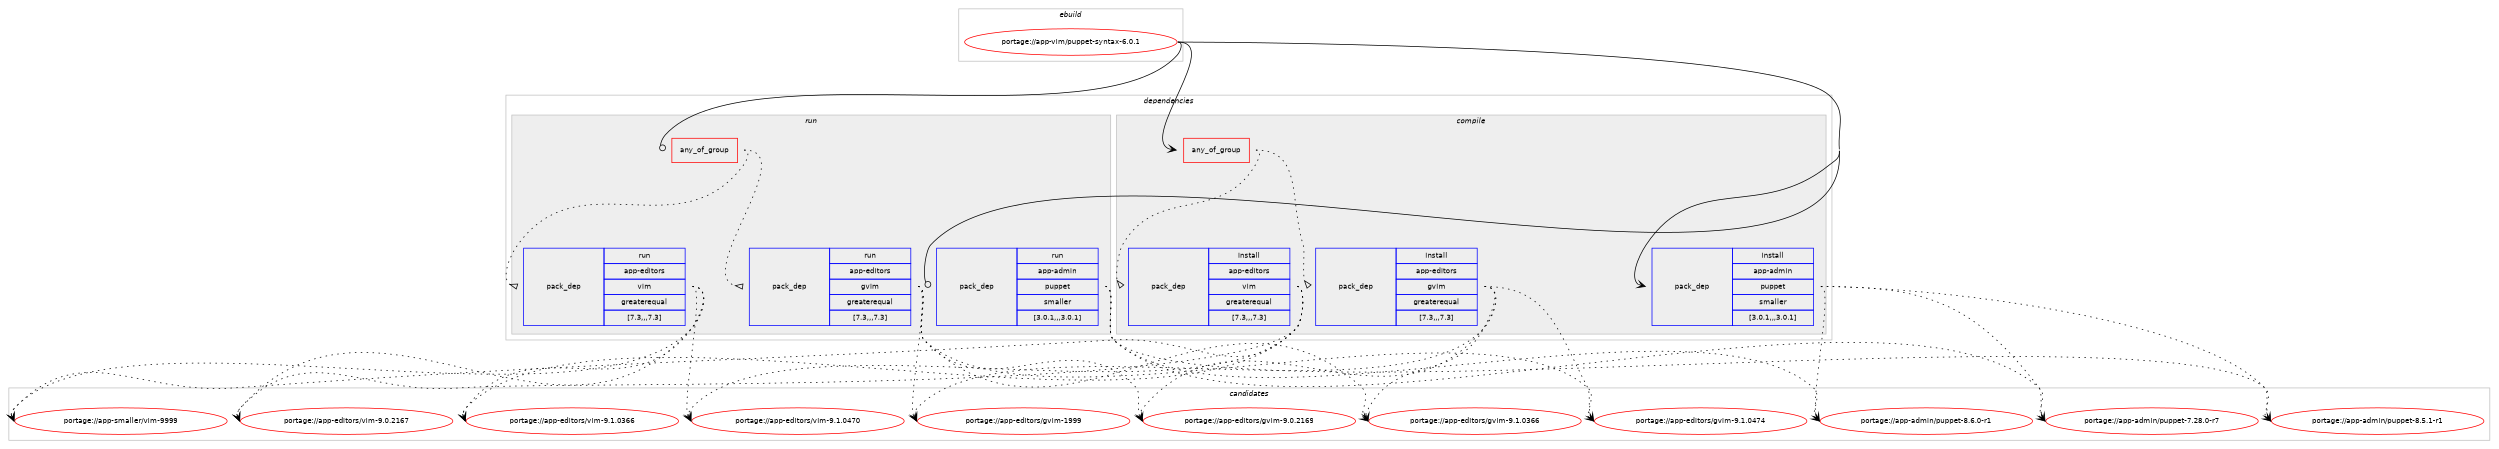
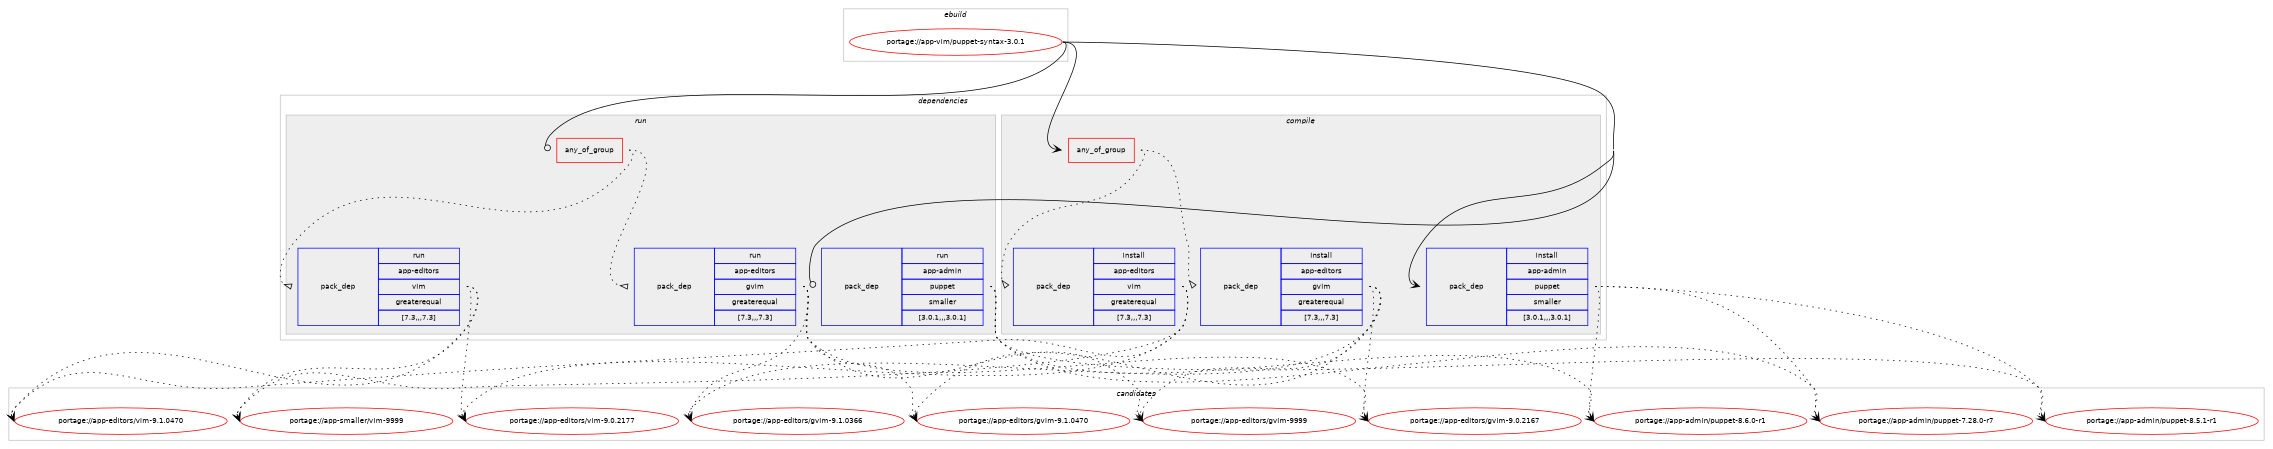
node "portage://app-vim/puppet-syntax-6.0.1": label "portage://app-vim/puppet-syntax-6.0.1" -> "portage://app-vim/puppet-syntax-3.0.1"
node "portage://app-editors/vim-9.0.2167": label "portage://app-editors/vim-9.0.2167" -> "portage://app-editors/vim-9.0.2177"
node "portage://app-editors/vim-9.1.0366": removed
node "portage://app-editors/gvim-1999": label "portage://app-editors/gvim-1999" -> "portage://app-editors/gvim-9999"
node "portage://app-editors/gvim-9.0.2169": label "portage://app-editors/gvim-9.0.2169" -> "portage://app-editors/gvim-9.0.2167"
node "portage://app-editors/gvim-9.1.0474": label "portage://app-editors/gvim-9.1.0474" -> "portage://app-editors/gvim-9.1.0470"
